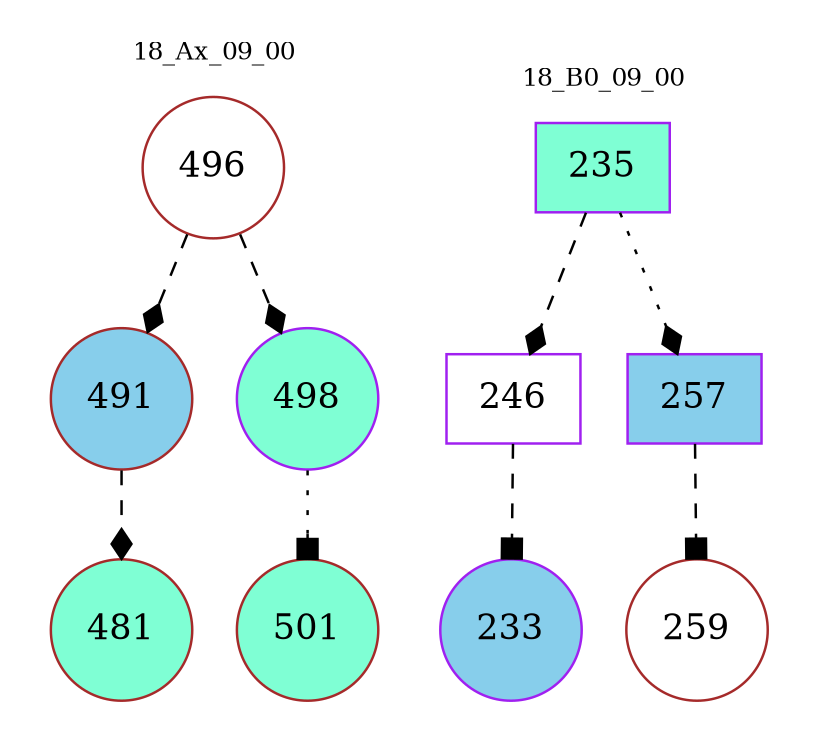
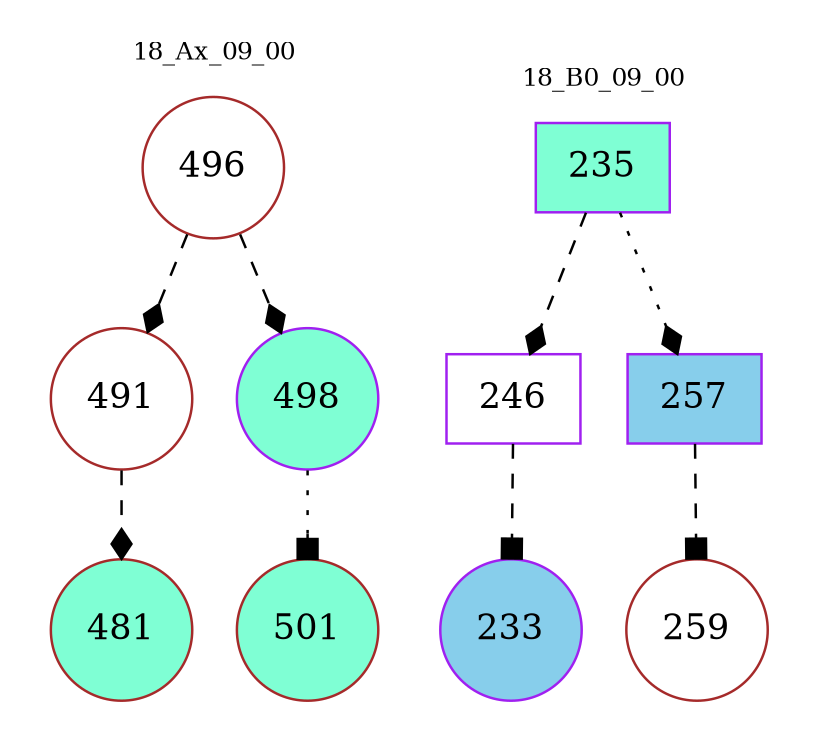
node "491": fillcolor skyblue -> white
